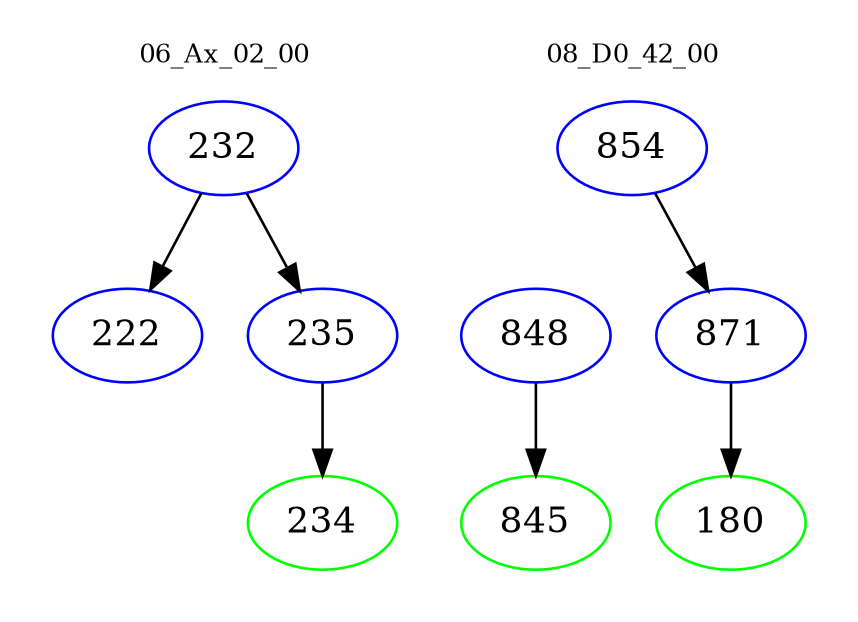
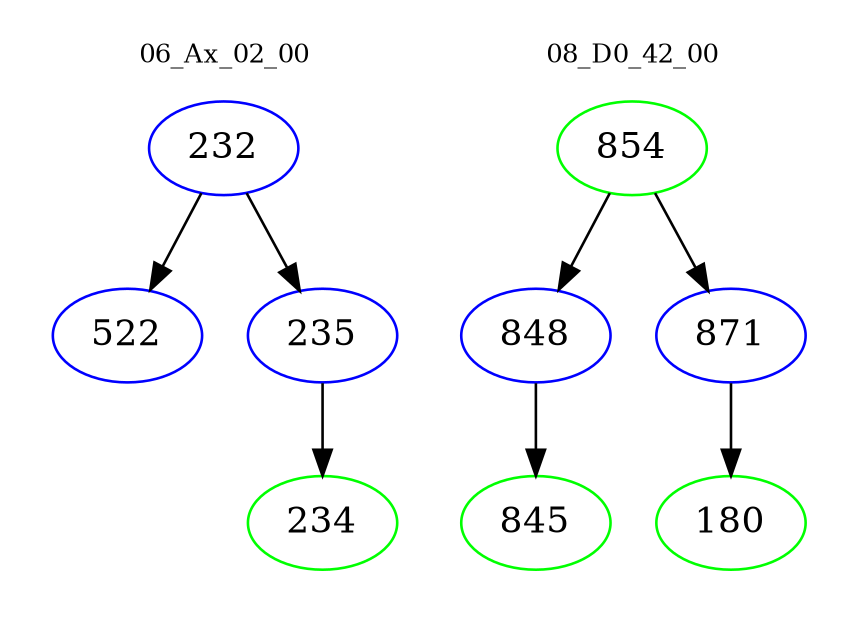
node "854": color blue -> green
edge "854" -> "848": added
node "222": label "222" -> "522"
